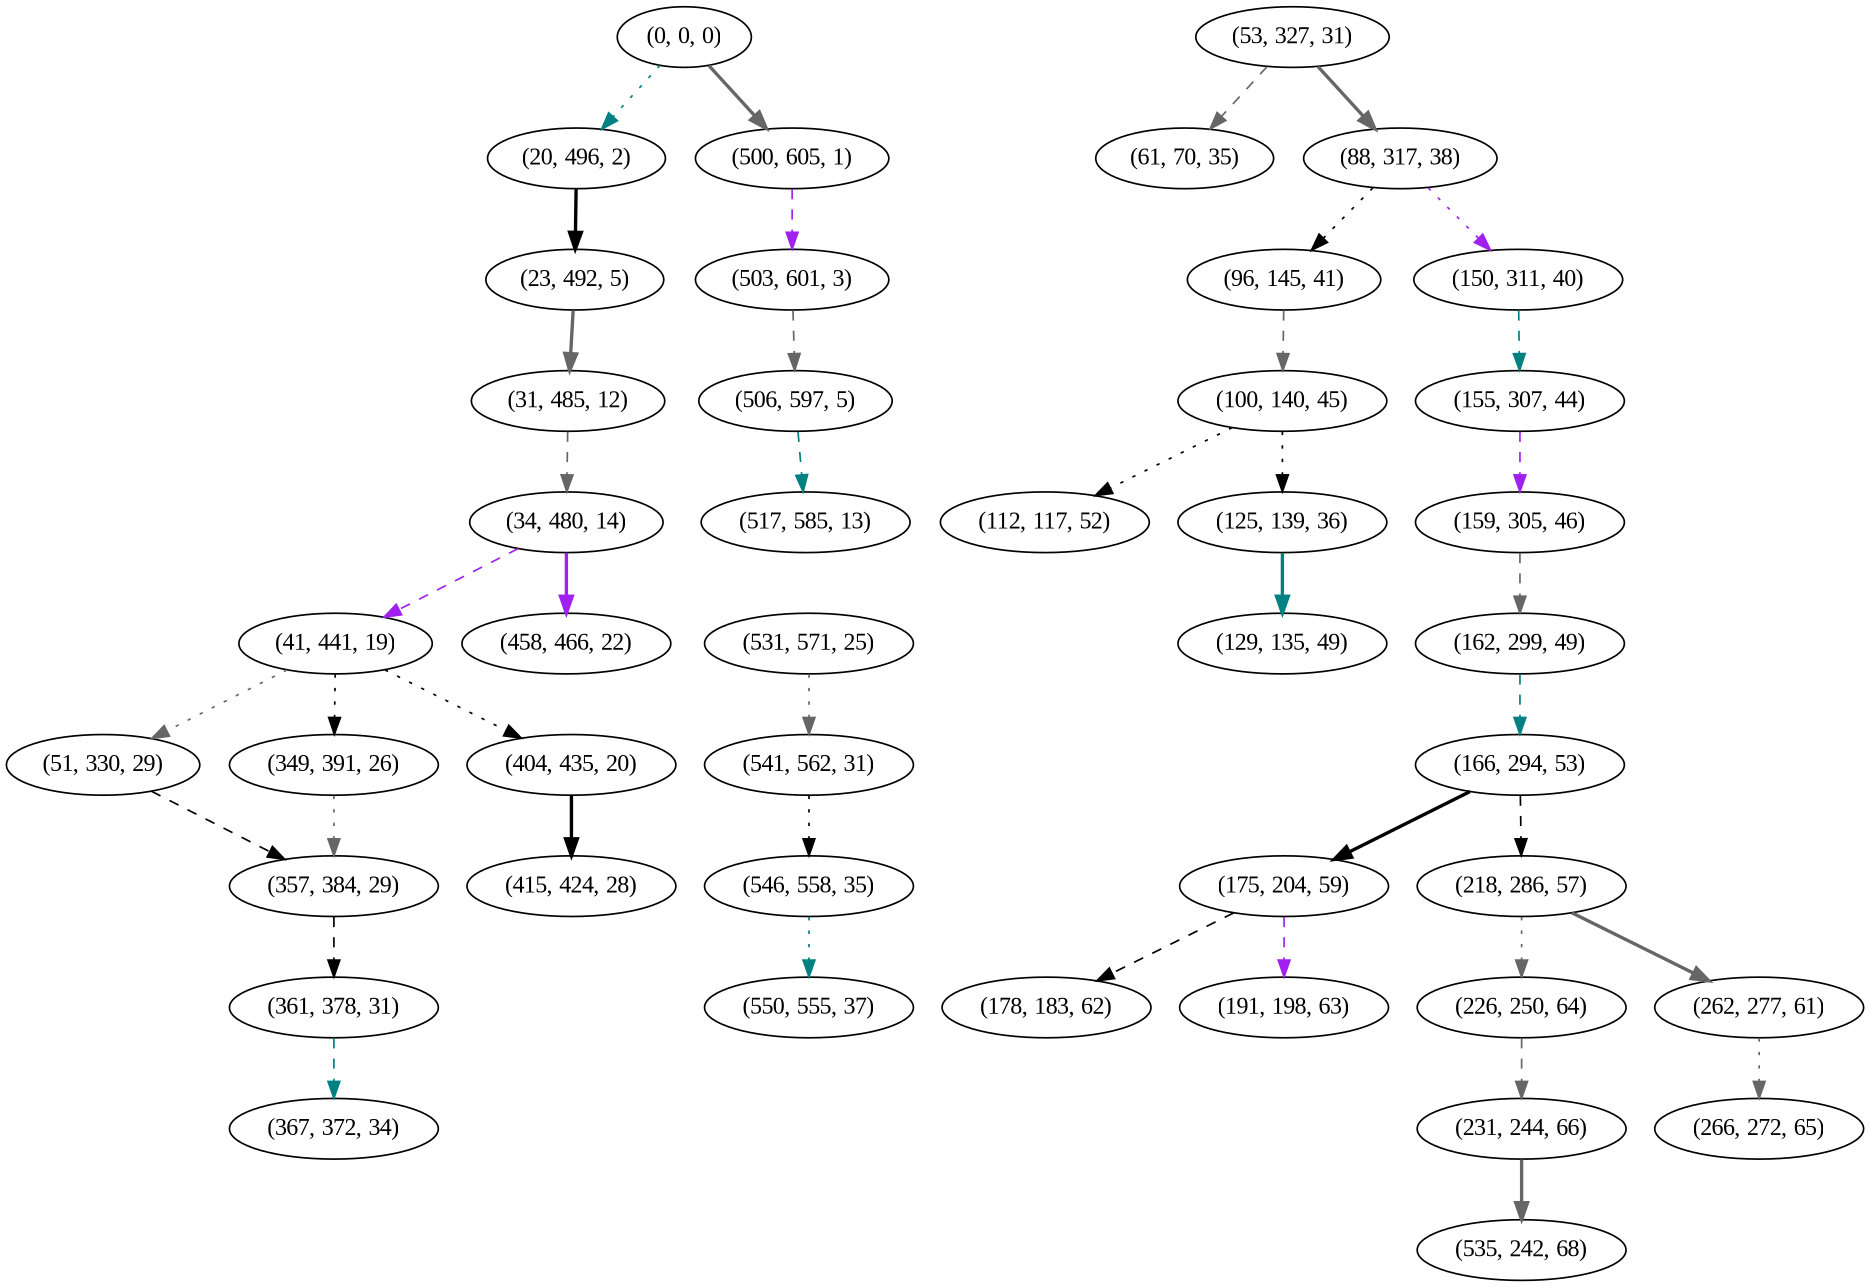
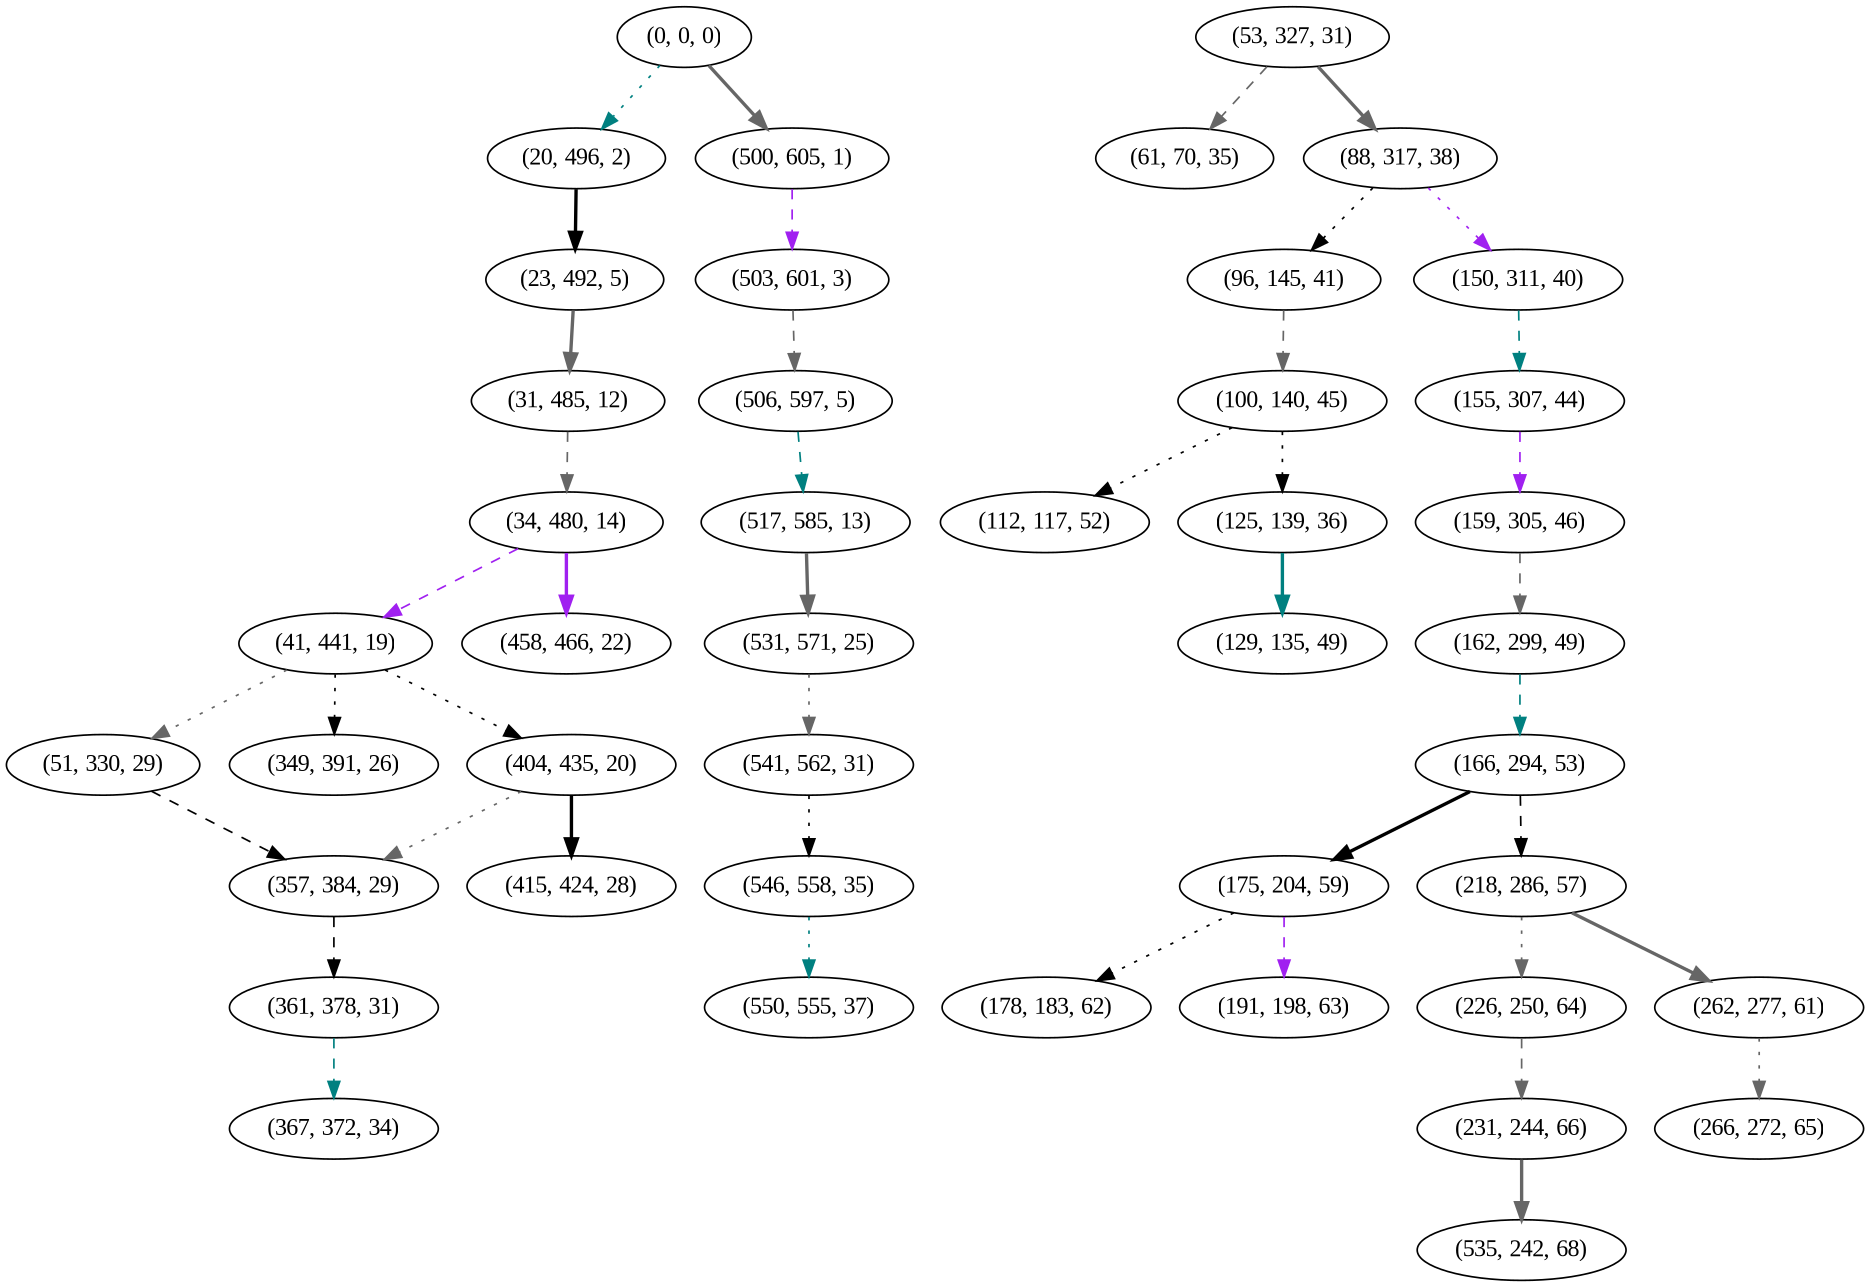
edge "(517, 585, 13)" -> "(531, 571, 25)": added
edge "(349, 391, 26)" -> "(357, 384, 29)": now "(404, 435, 20)" -> "(357, 384, 29)"
edge "(175, 204, 59)" -> "(178, 183, 62)": style dashed -> dotted
